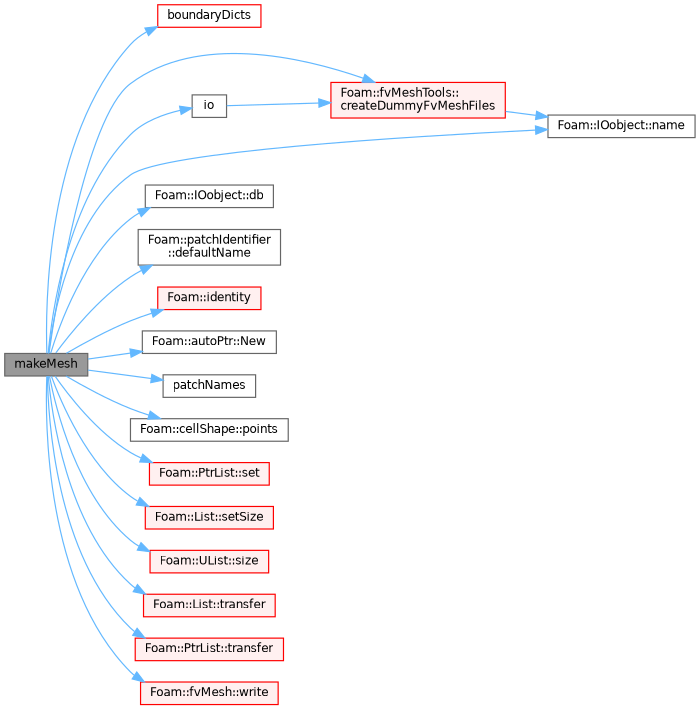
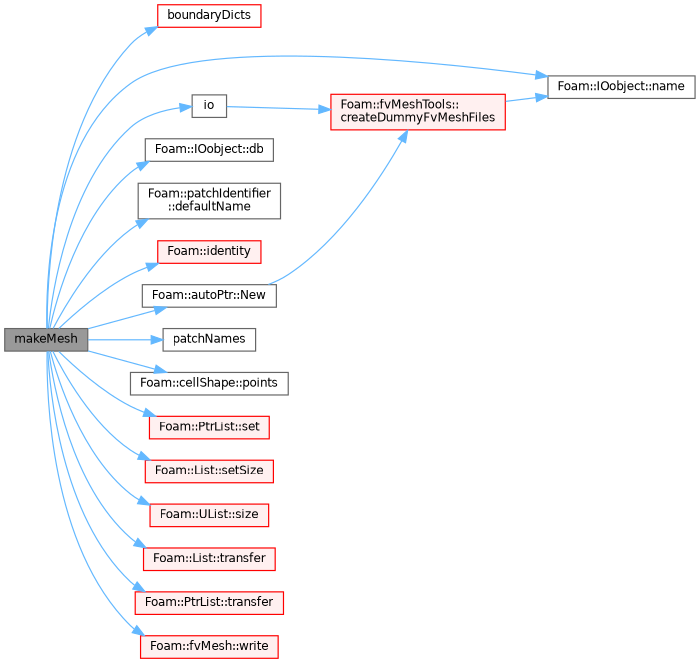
edge "makeMesh" -> "Foam::fvMeshTools:: createDummyFvMeshFiles": now "Foam::autoPtr::New" -> "Foam::fvMeshTools:: createDummyFvMeshFiles"
